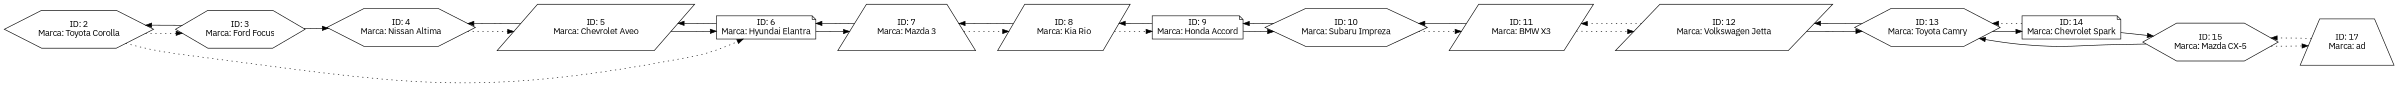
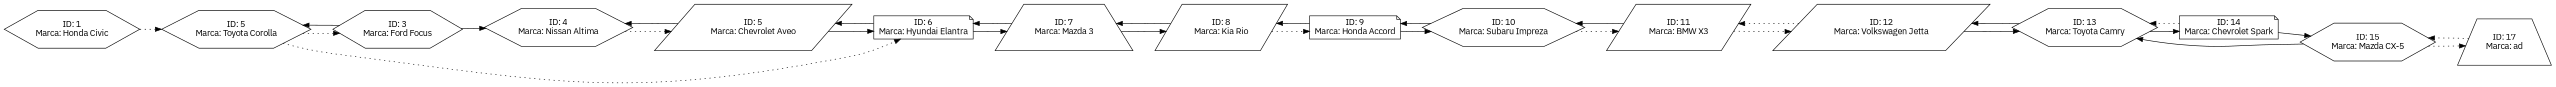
node "ID: 1 Marca: Honda Civic": added
node "ID: 2 Marca: Toyota Corolla": label "ID: 2 Marca: Toyota Corolla" -> "ID: 5 Marca: Toyota Corolla"
edge "ID: 7 Marca: Mazda 3" -> "ID: 8 Marca: Kia Rio": style dotted -> solid
